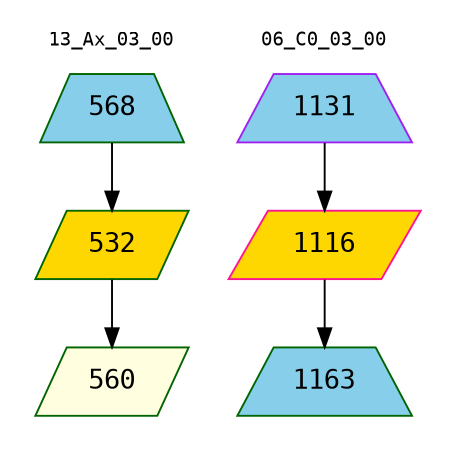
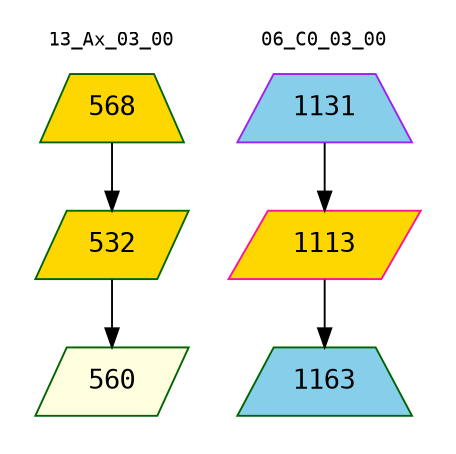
node "568": fillcolor skyblue -> gold
node "1116": label "1116" -> "1113"
